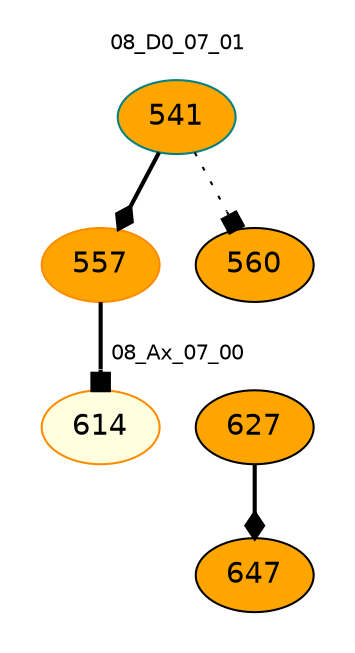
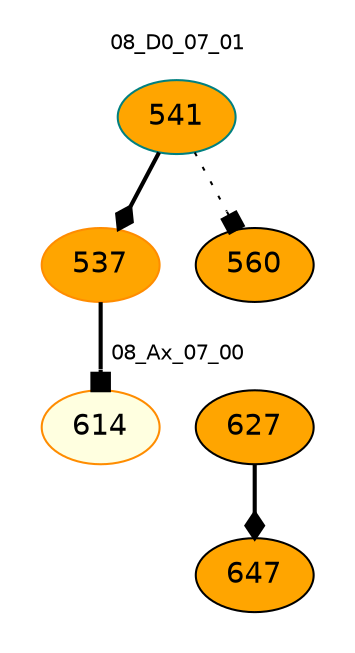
node "557": label "557" -> "537"
